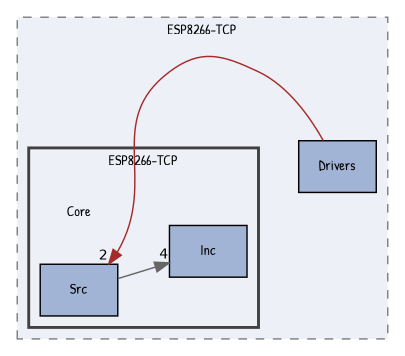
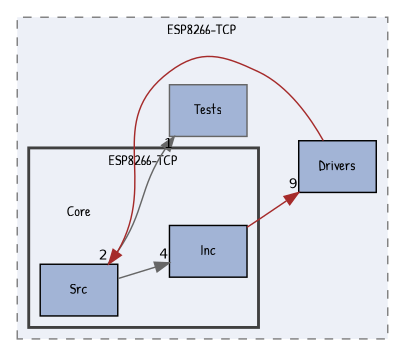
node "Tests": added
edge "Inc" -> "Drivers": added
